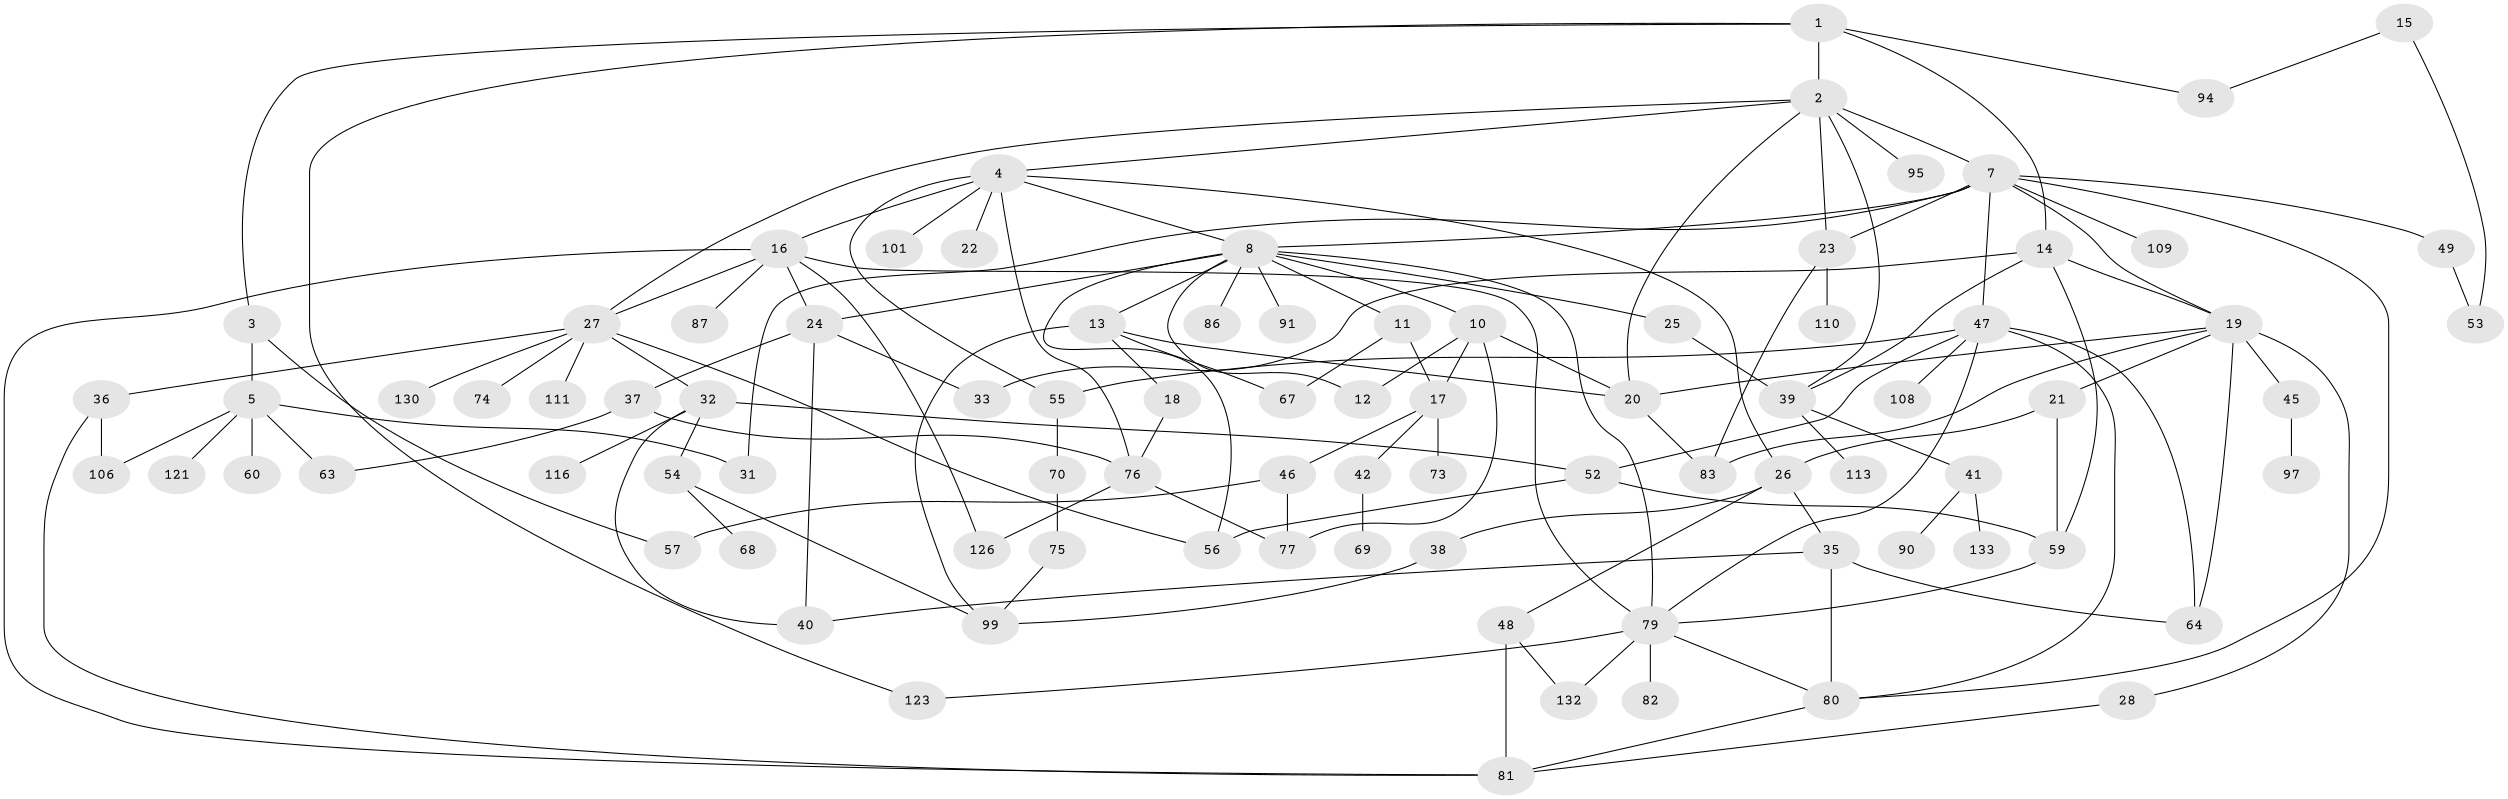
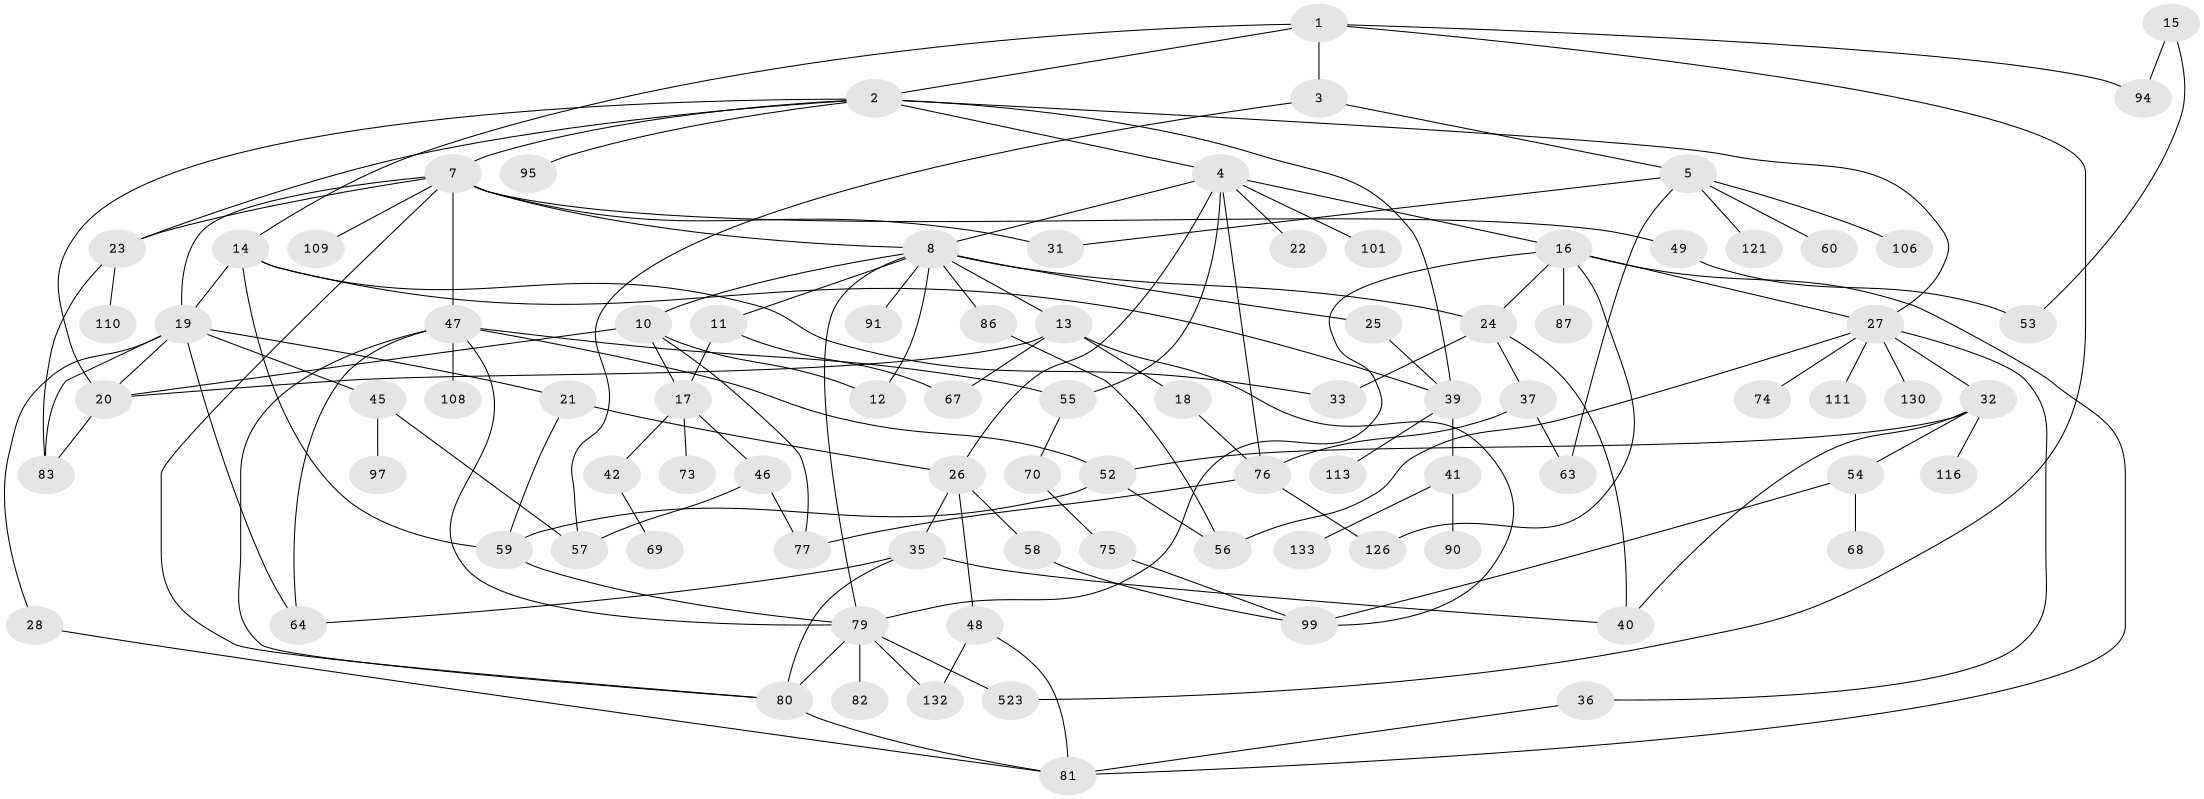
edge "8" -- "56": now "86" -- "56"
edge "36" -- "106": removed
edge "45" -- "57": added
node "38": label "38" -> "58"
node "123": label "123" -> "523"
